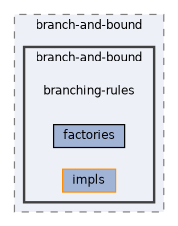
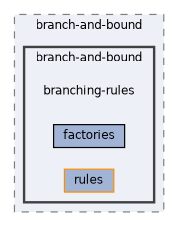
node "impls": label "impls" -> "rules"
